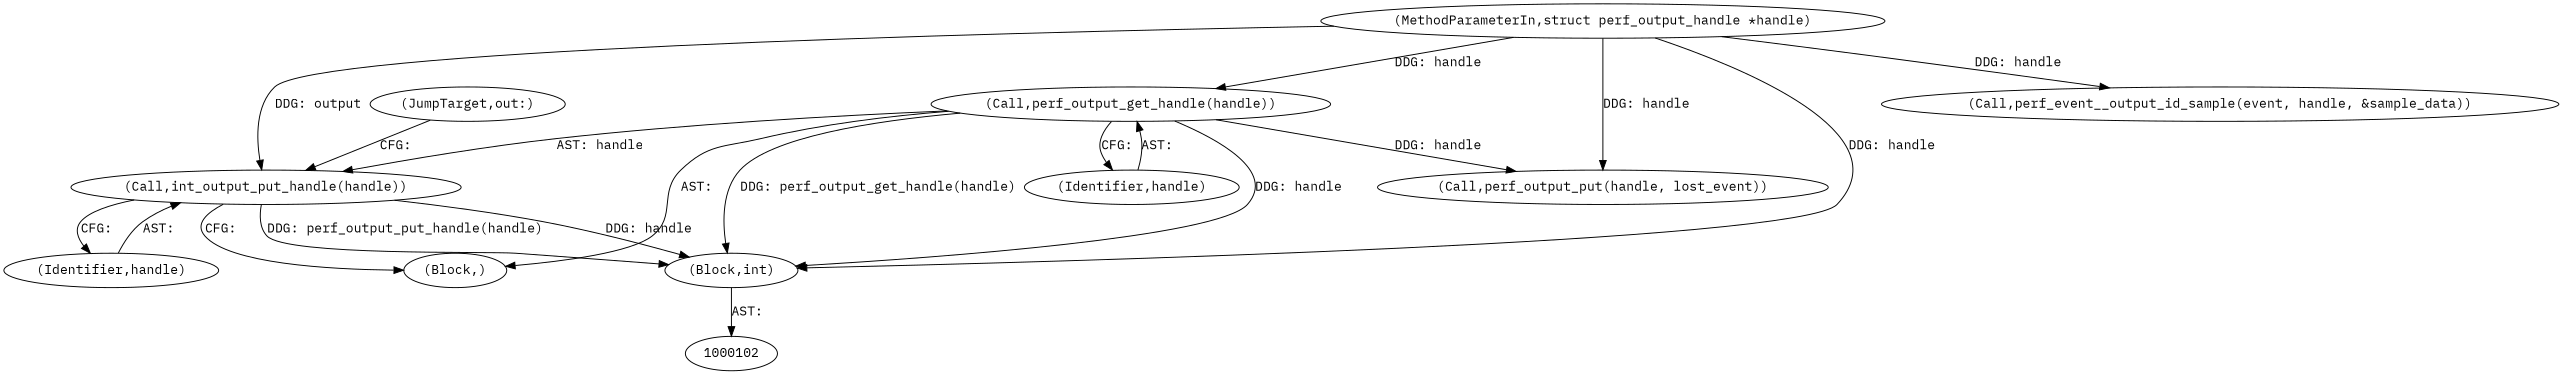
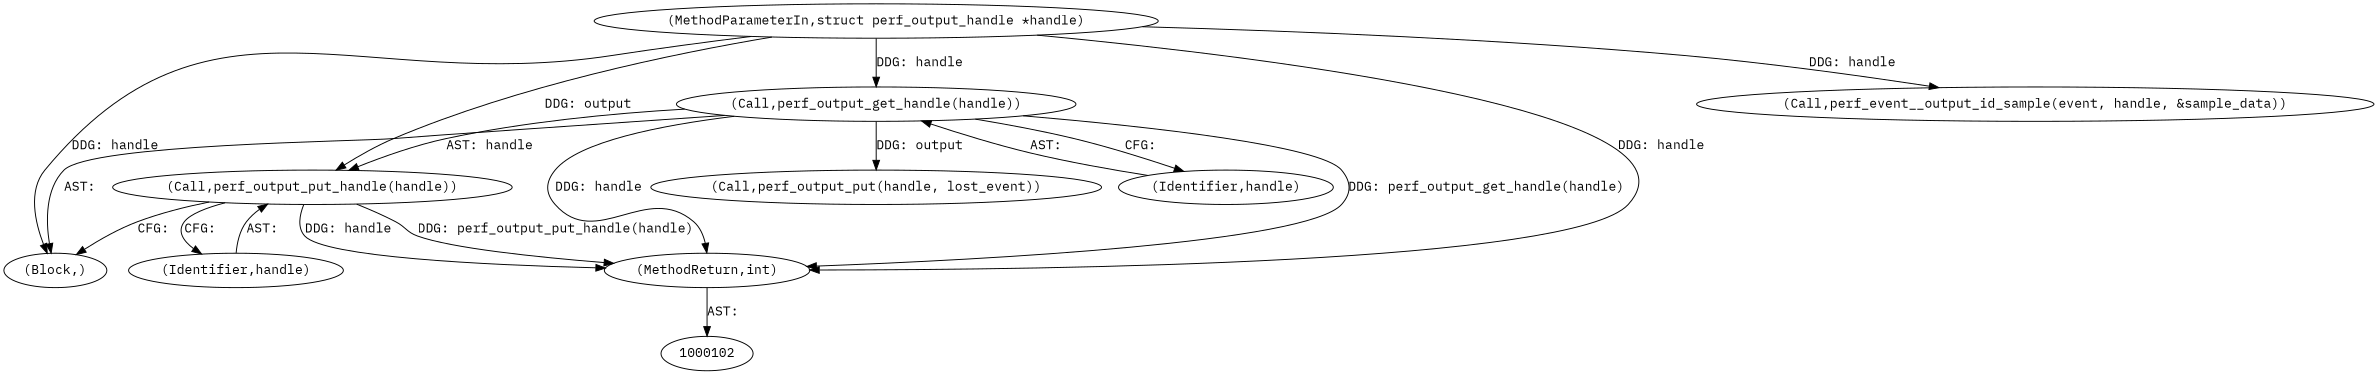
edge "(MethodParameterIn,struct perf_output_handle *handle)" -> "(Call,perf_output_put(handle, lost_event))": now "(MethodParameterIn,struct perf_output_handle *handle)" -> "(Block,)"
node "(JumpTarget,out:)": removed
edge "(Call,perf_output_get_handle(handle))" -> "(Call,perf_output_put(handle, lost_event))": label "DDG: handle" -> "DDG: output"
node "(Call,int_output_put_handle(handle))": label "(Call,int_output_put_handle(handle))" -> "(Call,perf_output_put_handle(handle))"
node "(Block,int)": label "(Block,int)" -> "(MethodReturn,int)"
